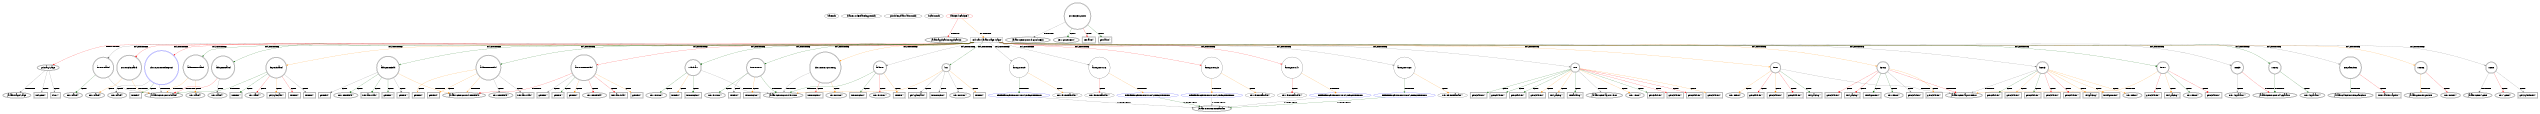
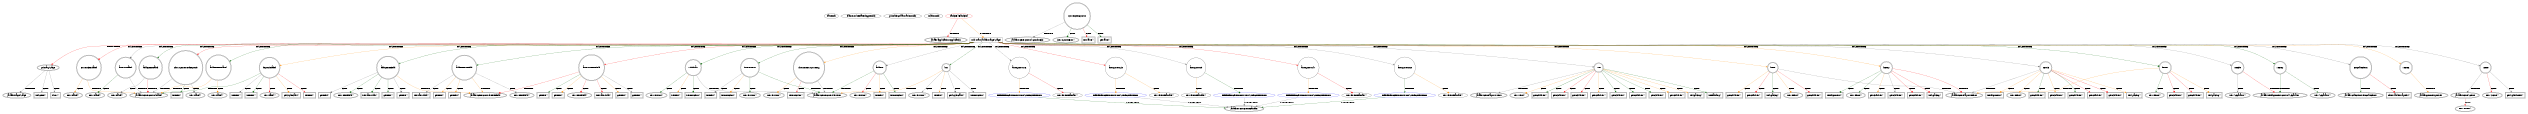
node "showConvertedDeposit": color blue -> black
edge "VAR86" -> "new Insets()": now "javafx.scene.Scene" -> "new Insets()"
node "javafx.scene.control.Separator": label "javafx.scene.control.Separator" -> "javafx.setAlignment.control.Separator"
